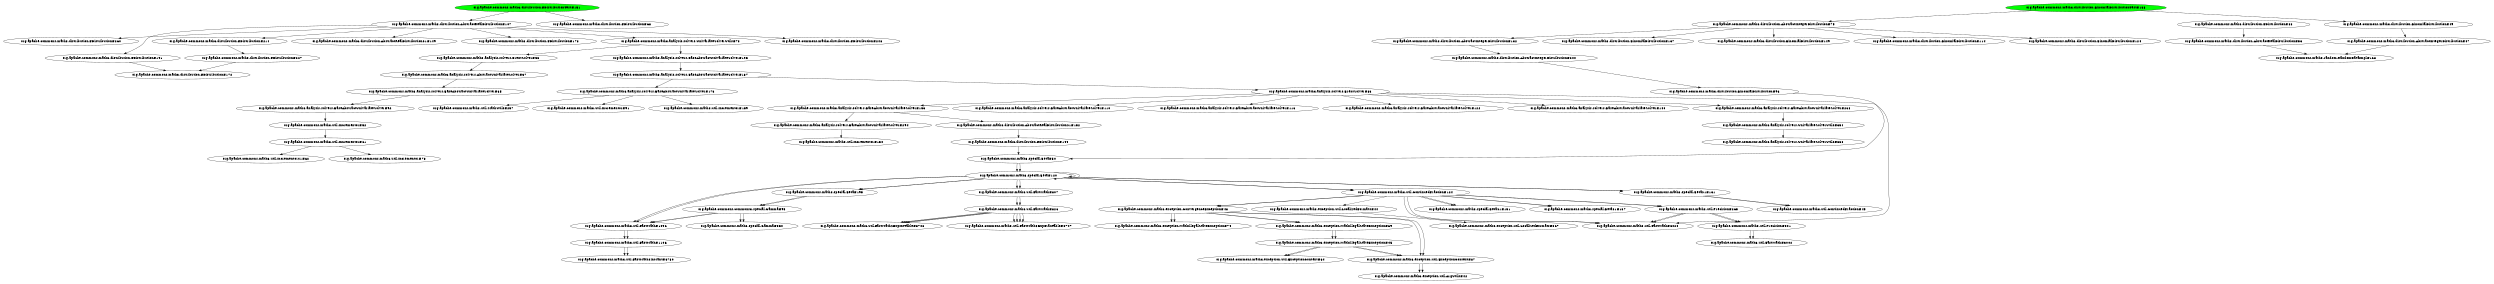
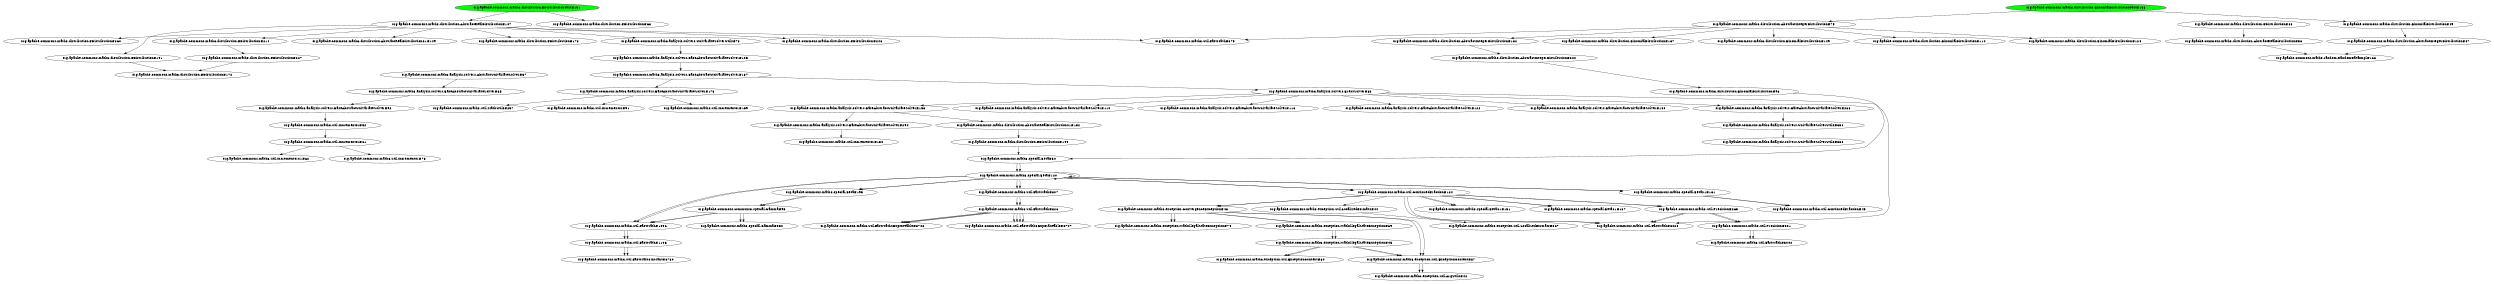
node "org.apache.commons.math3.util.FastMath#375": added
node "org.apache.commons.math3.analysis.solvers.BrentSolver#53": removed
